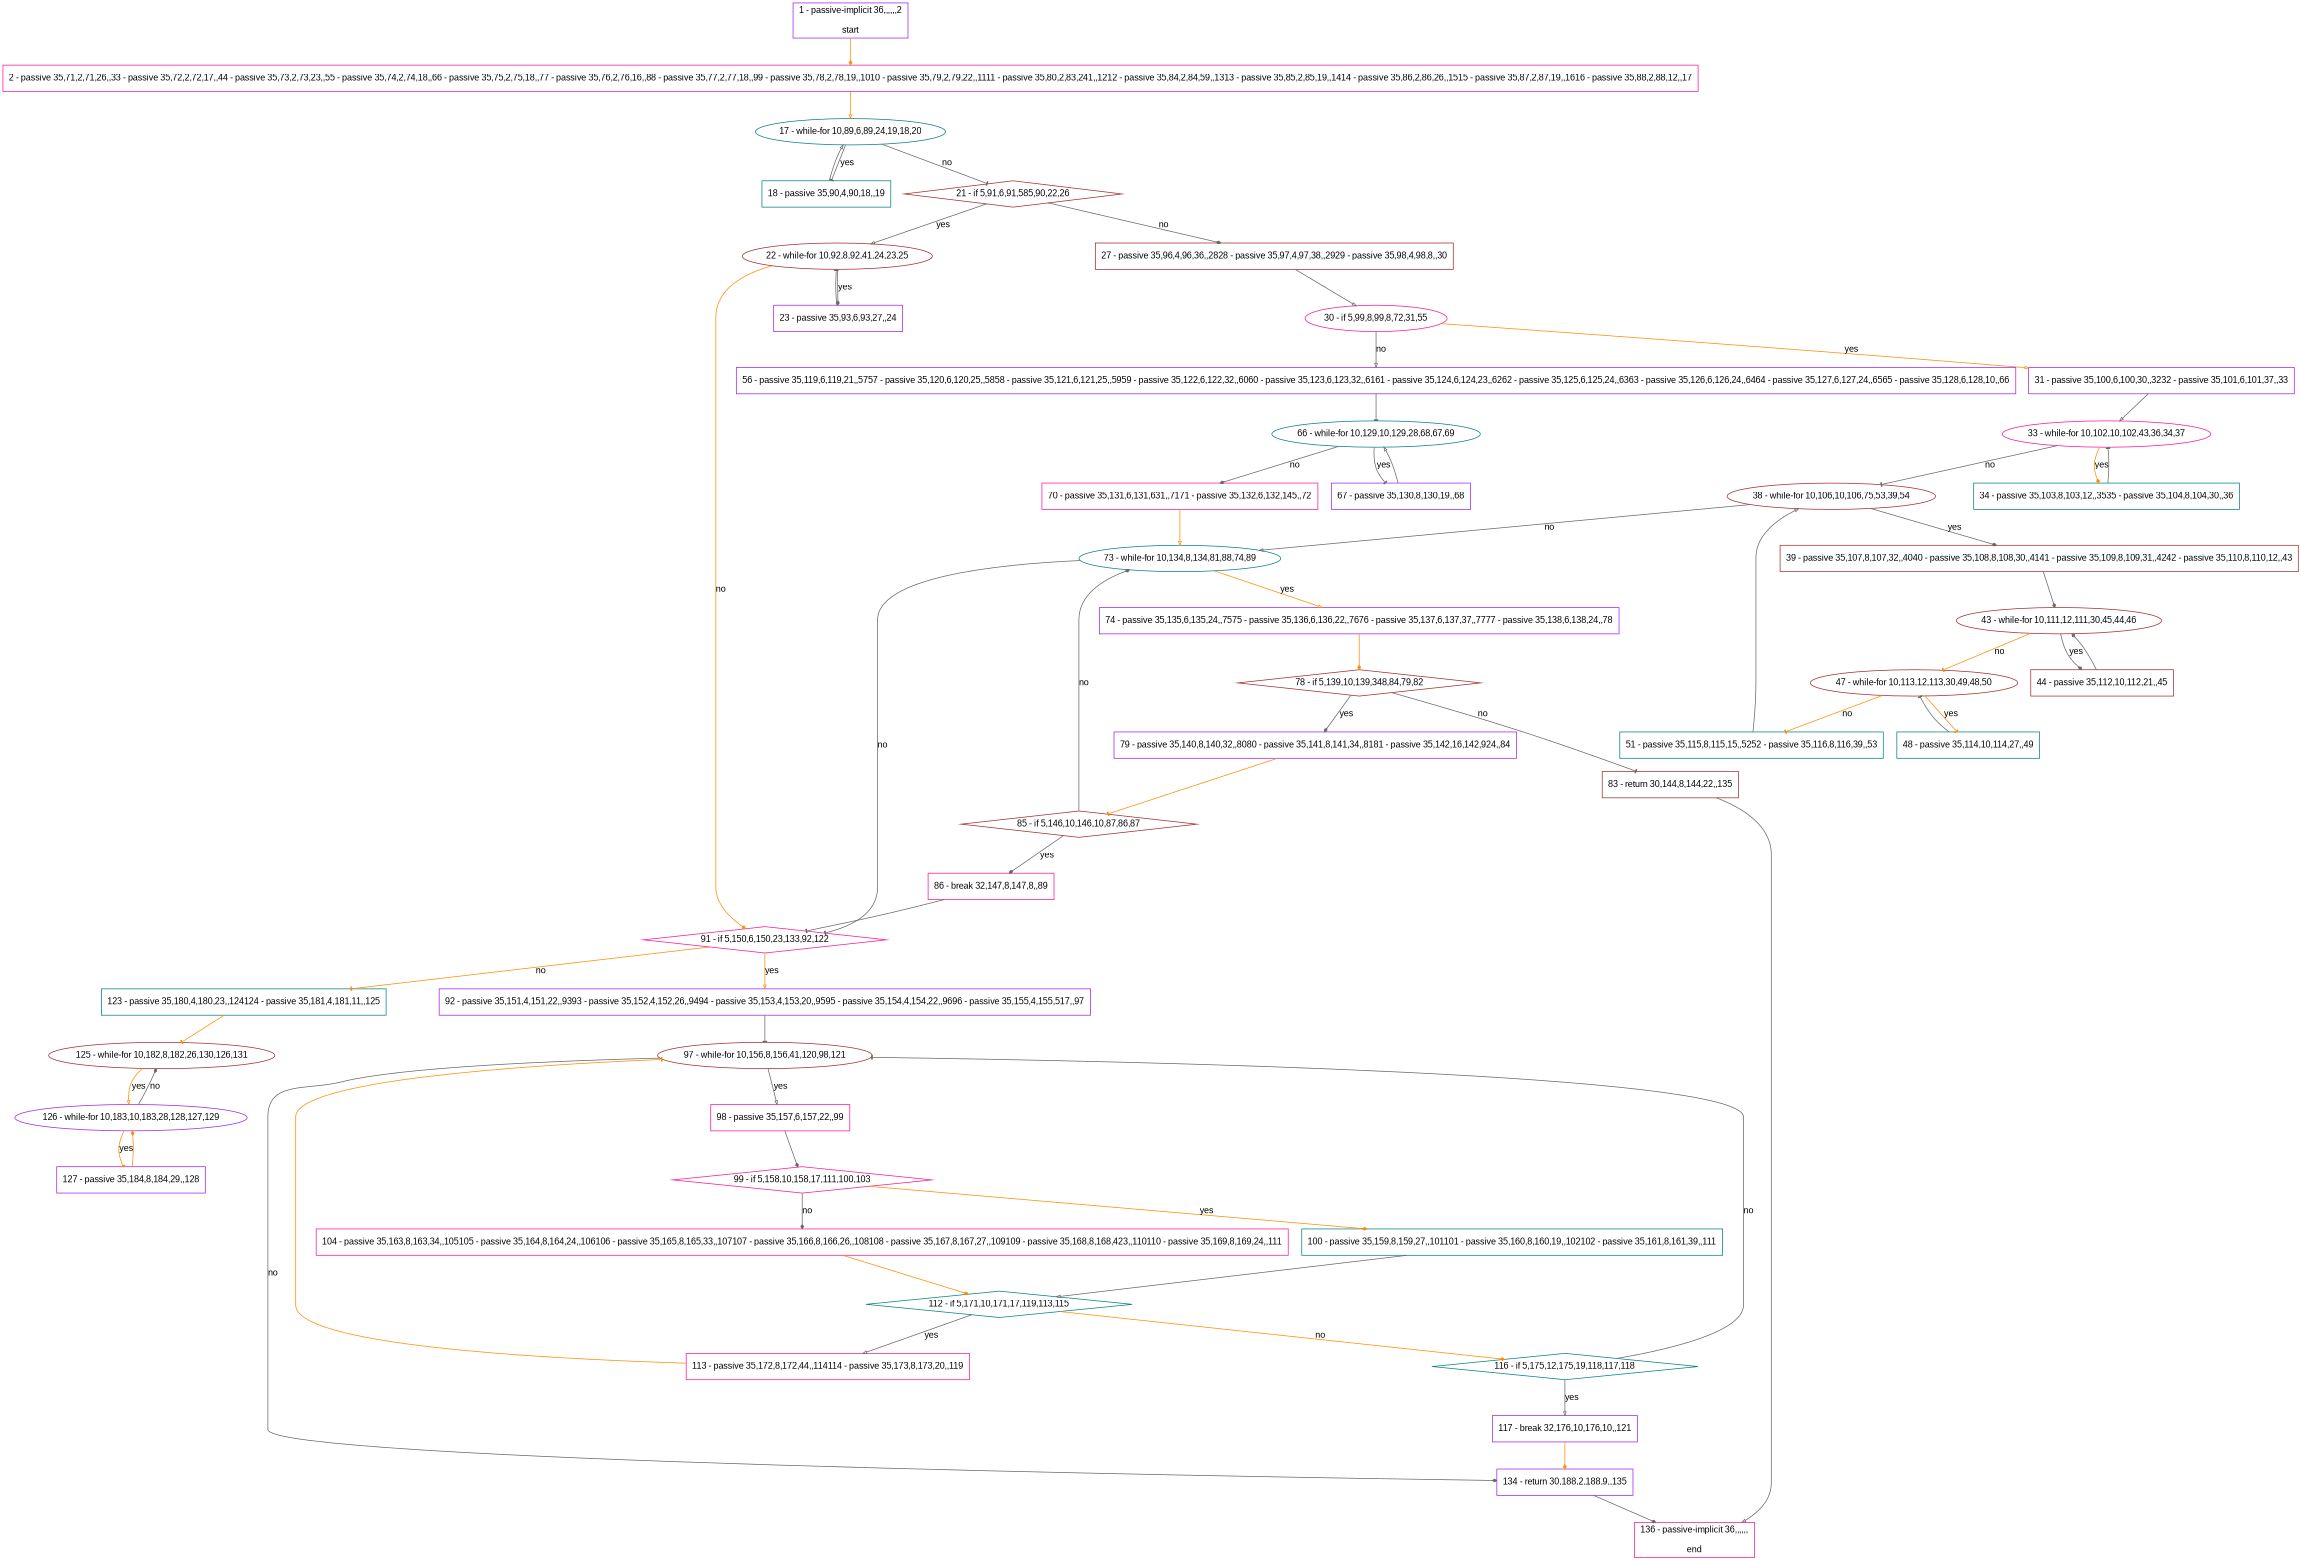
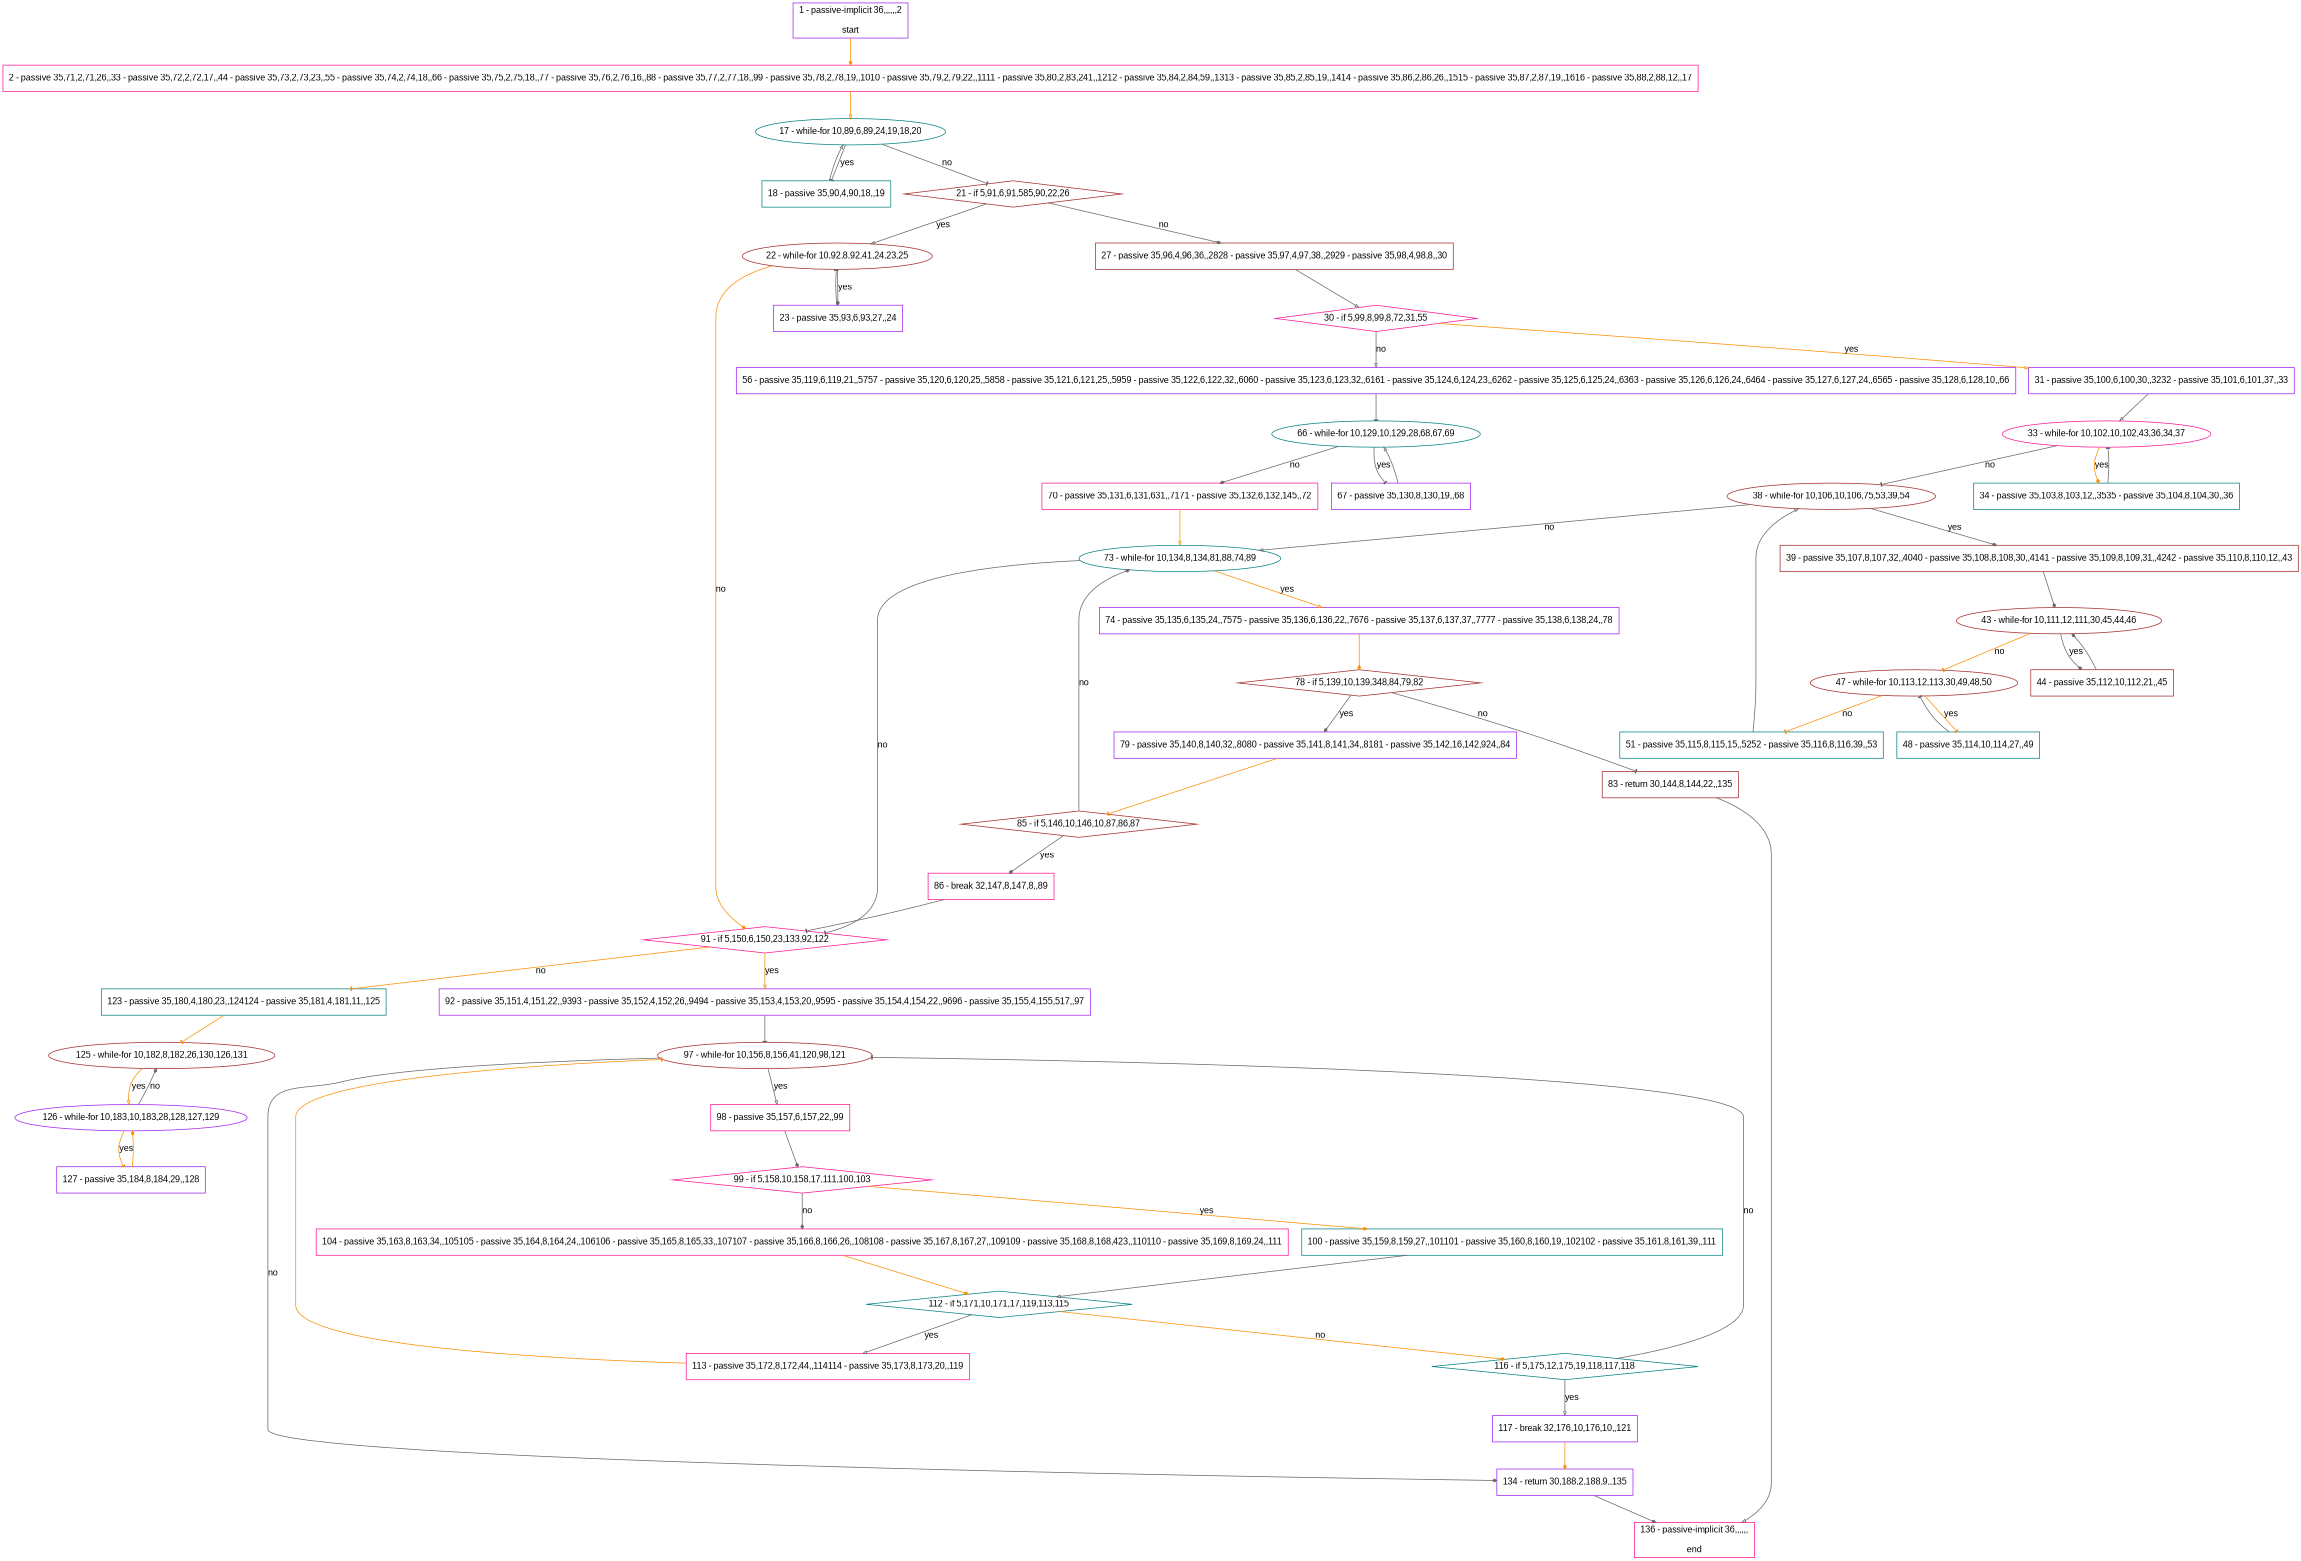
node "30 - if 5,99,8,99,8,72,31,55": shape ellipse -> diamond
